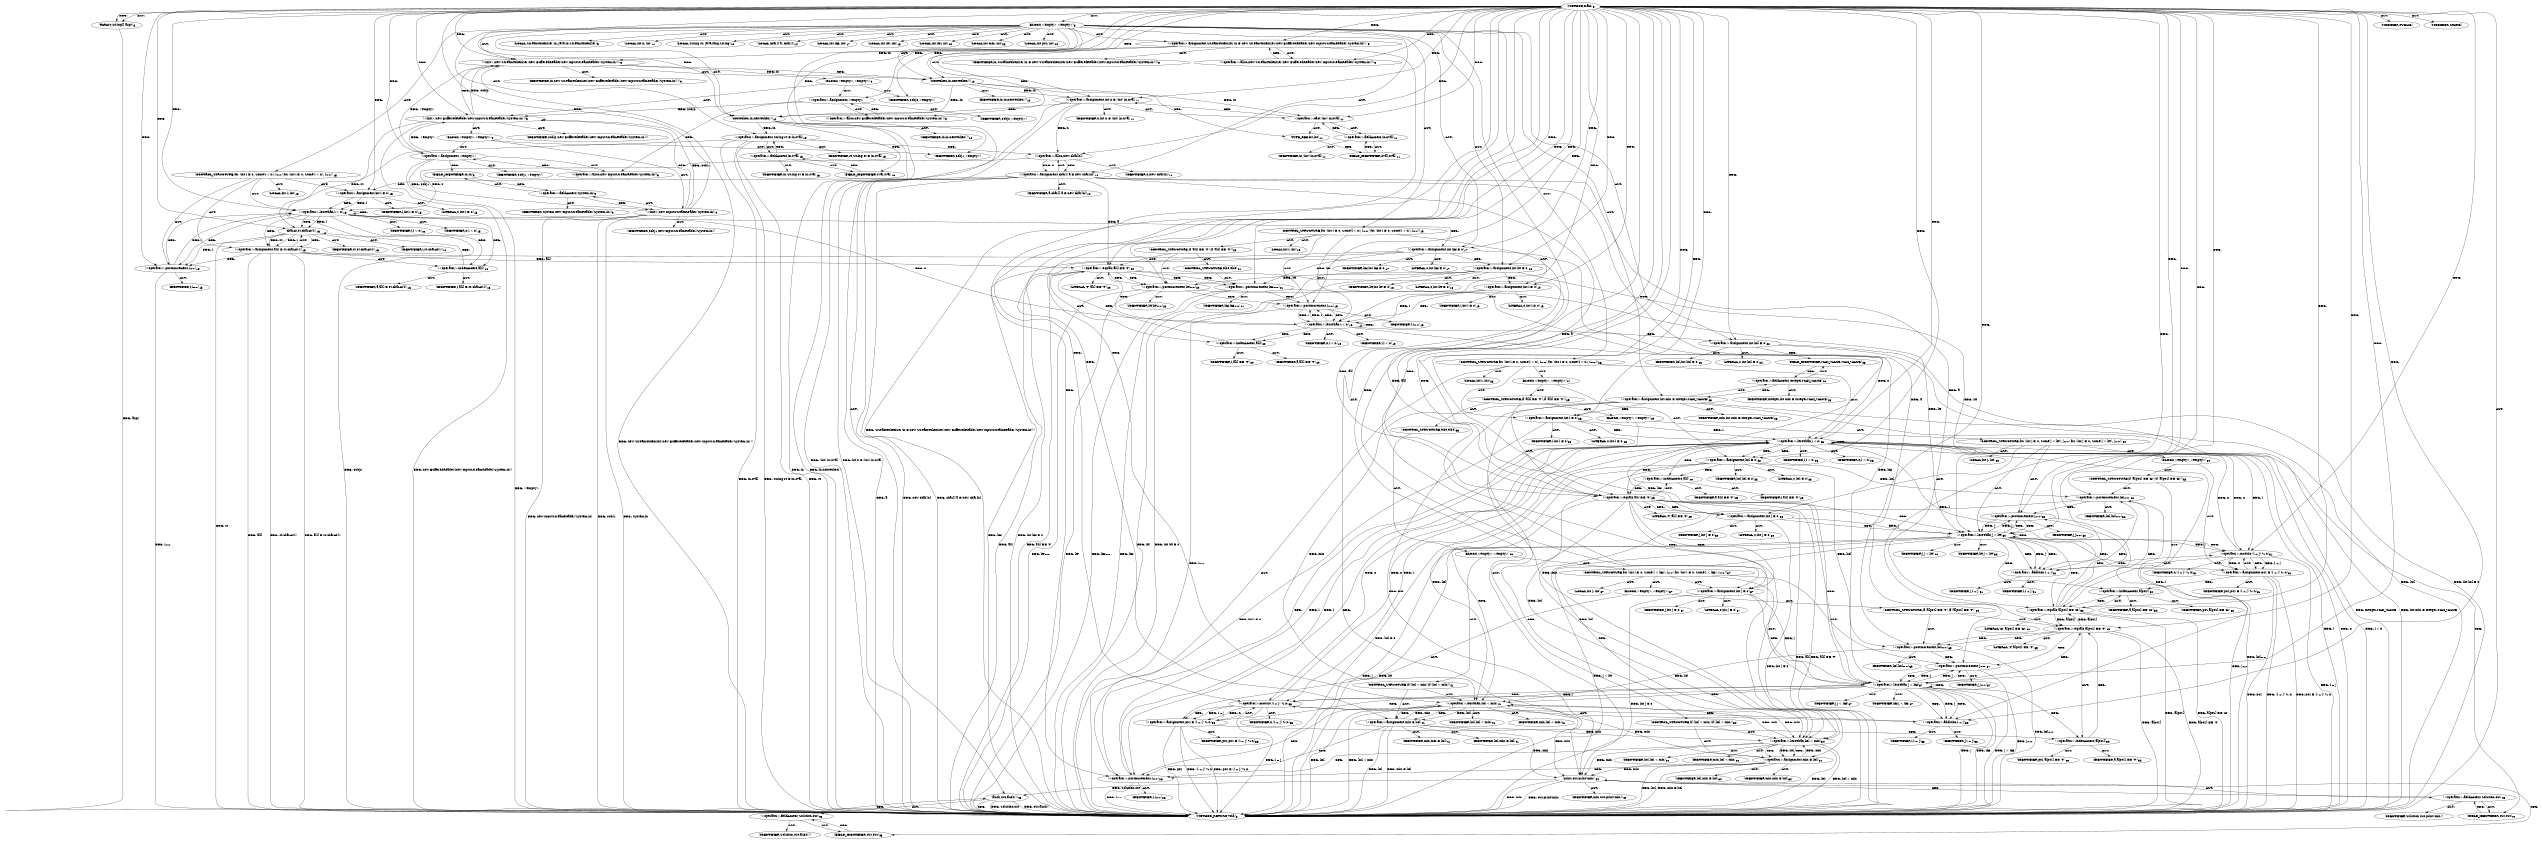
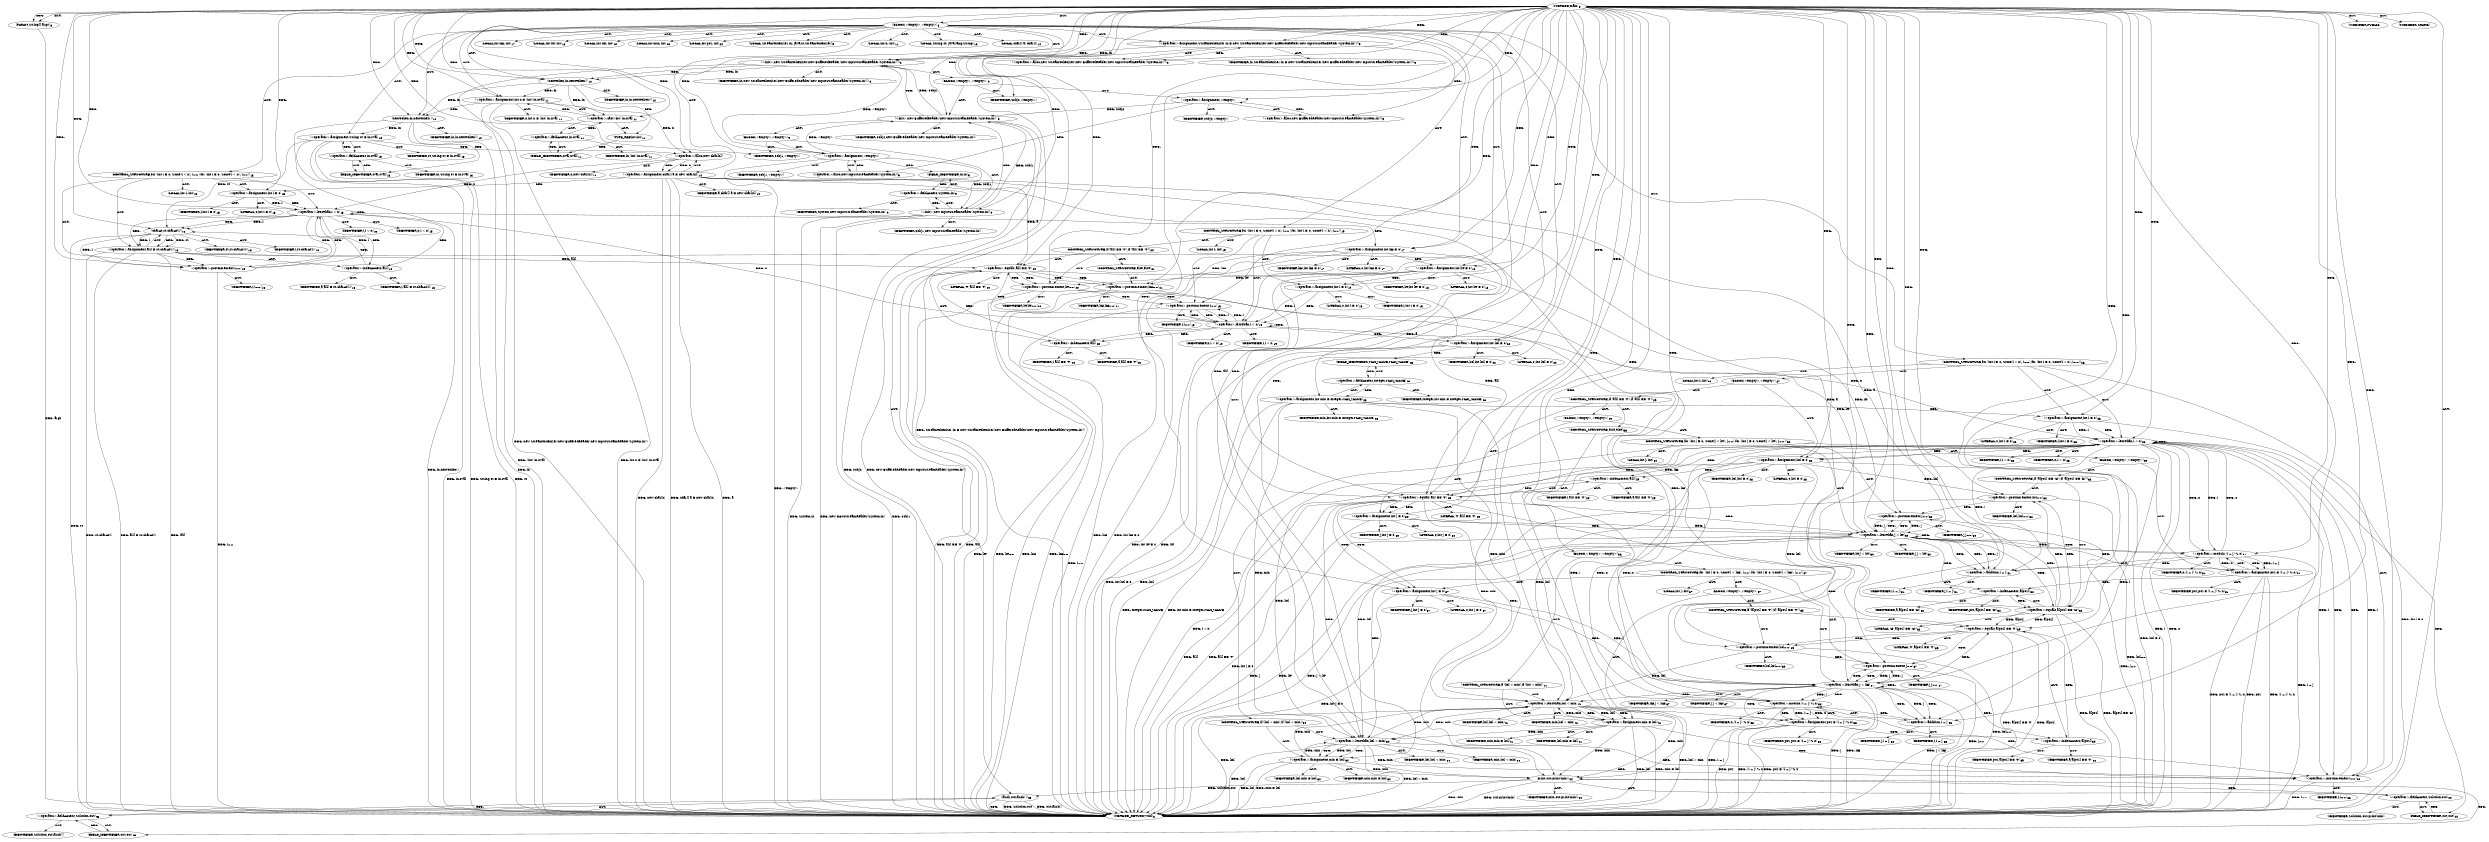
edge "(<init>,new InputStreamReader(System.in))" -> "(METHOD,main)": reversed
